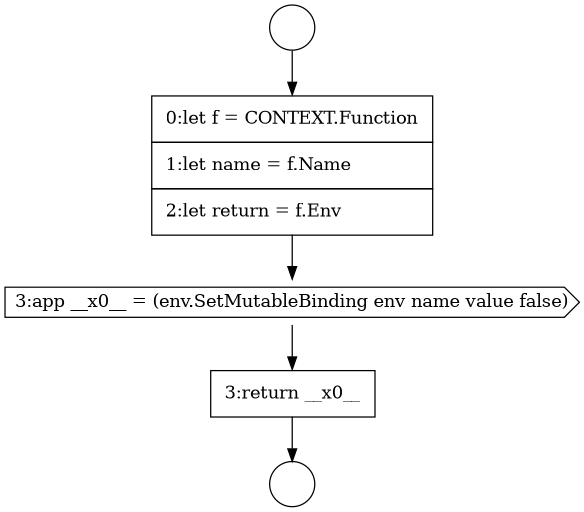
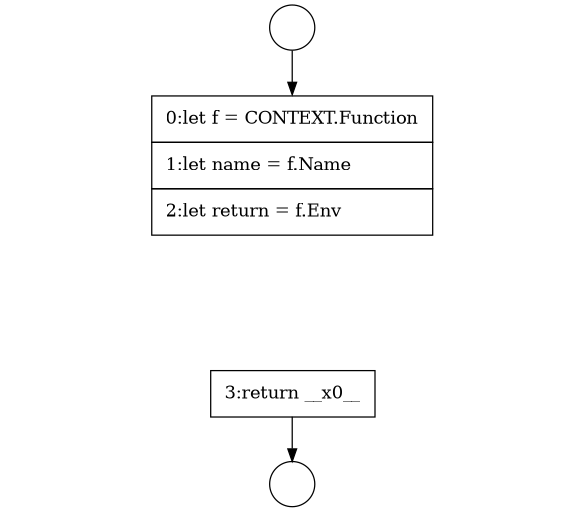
node "3:app __x0__ = (env.SetMutableBinding env name value false)": removed
